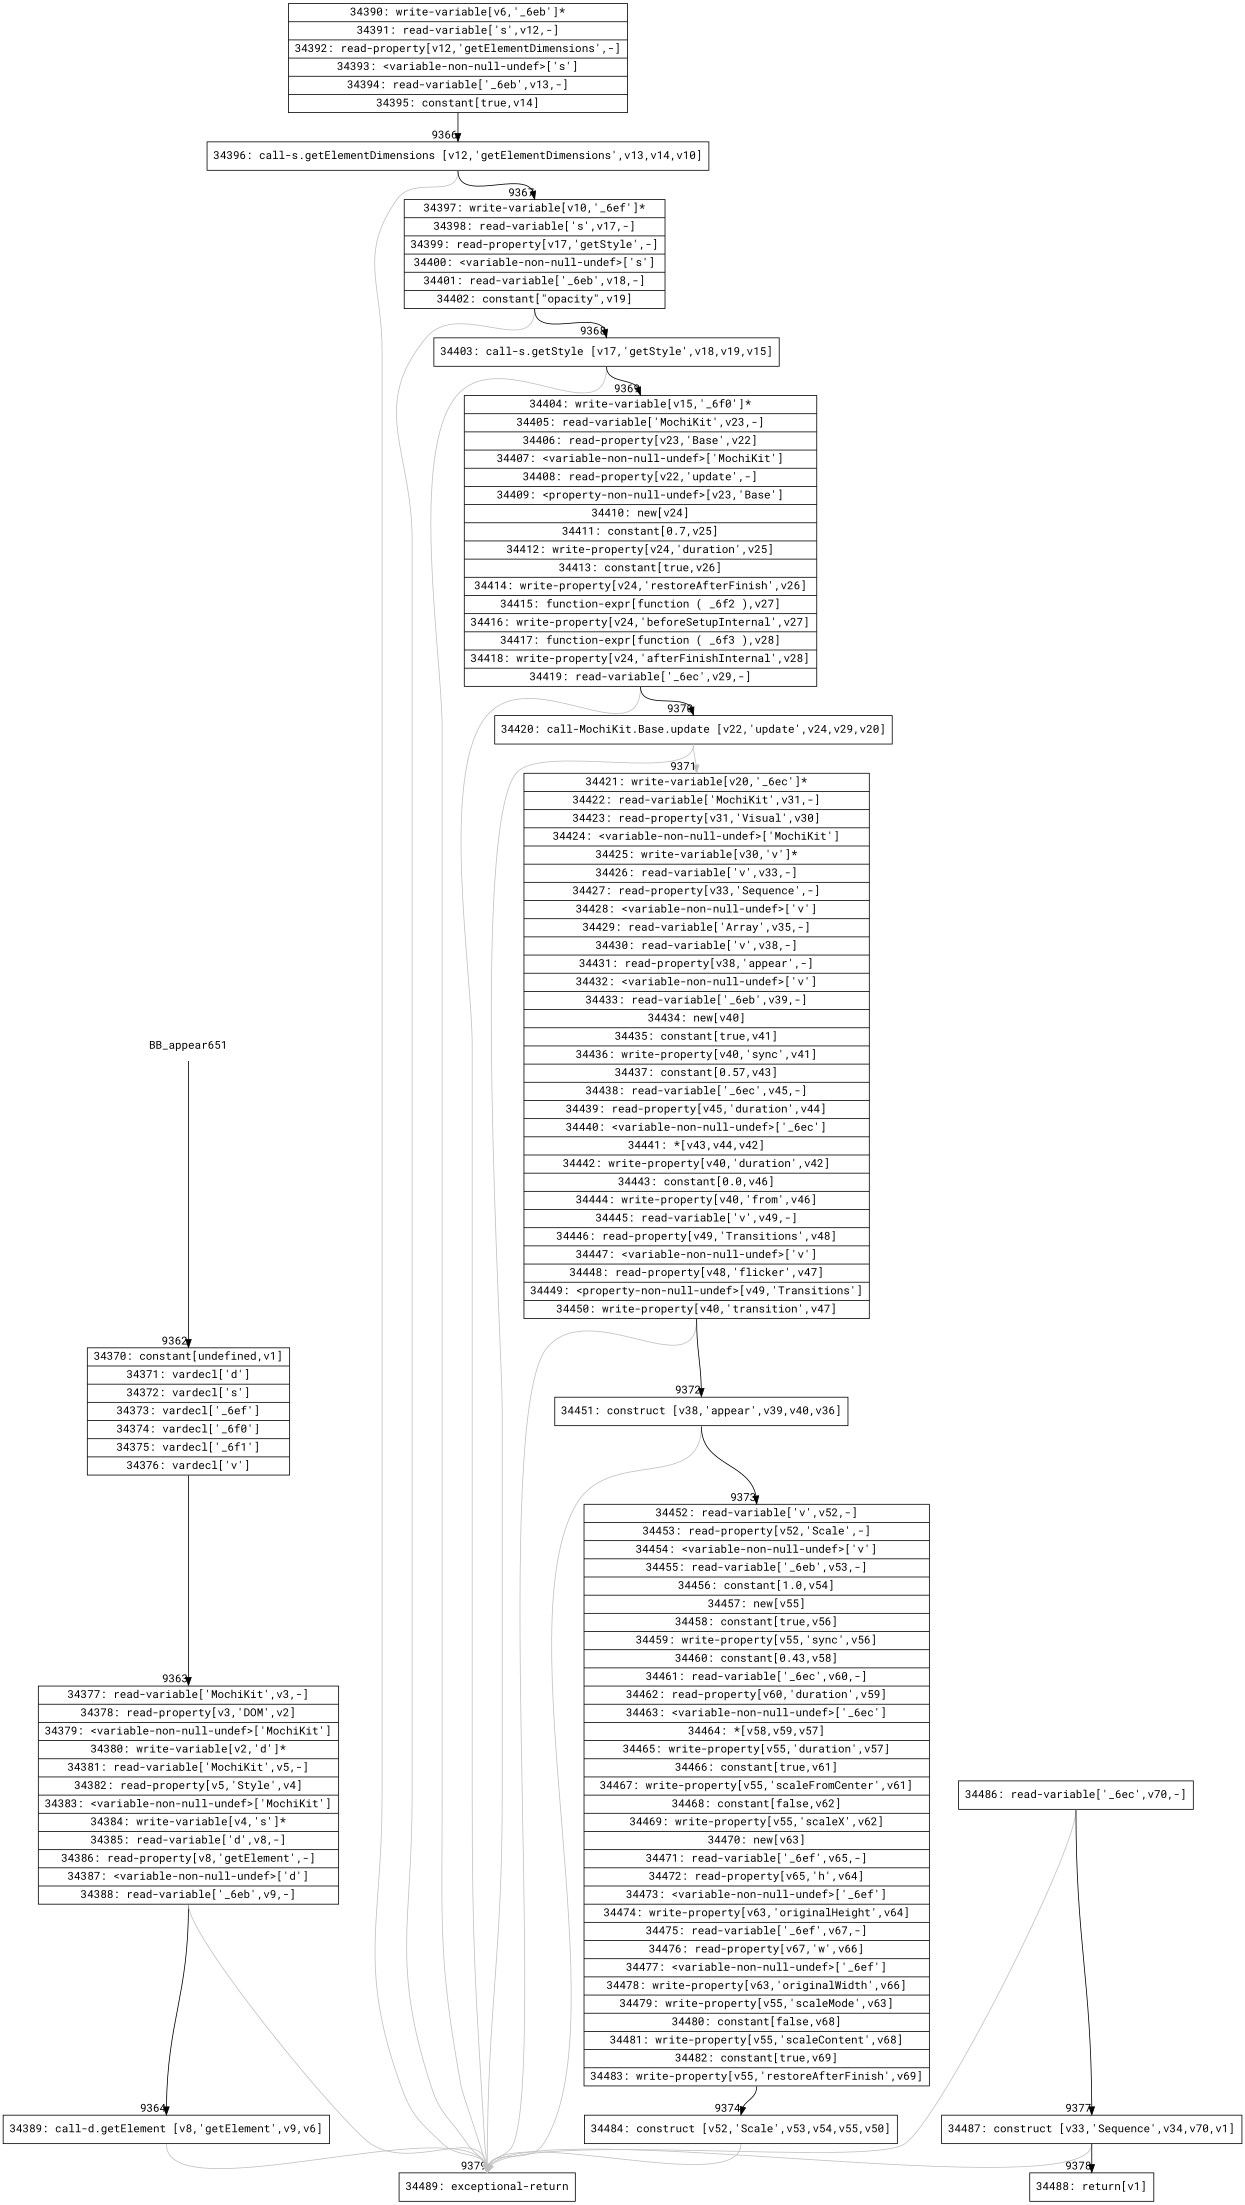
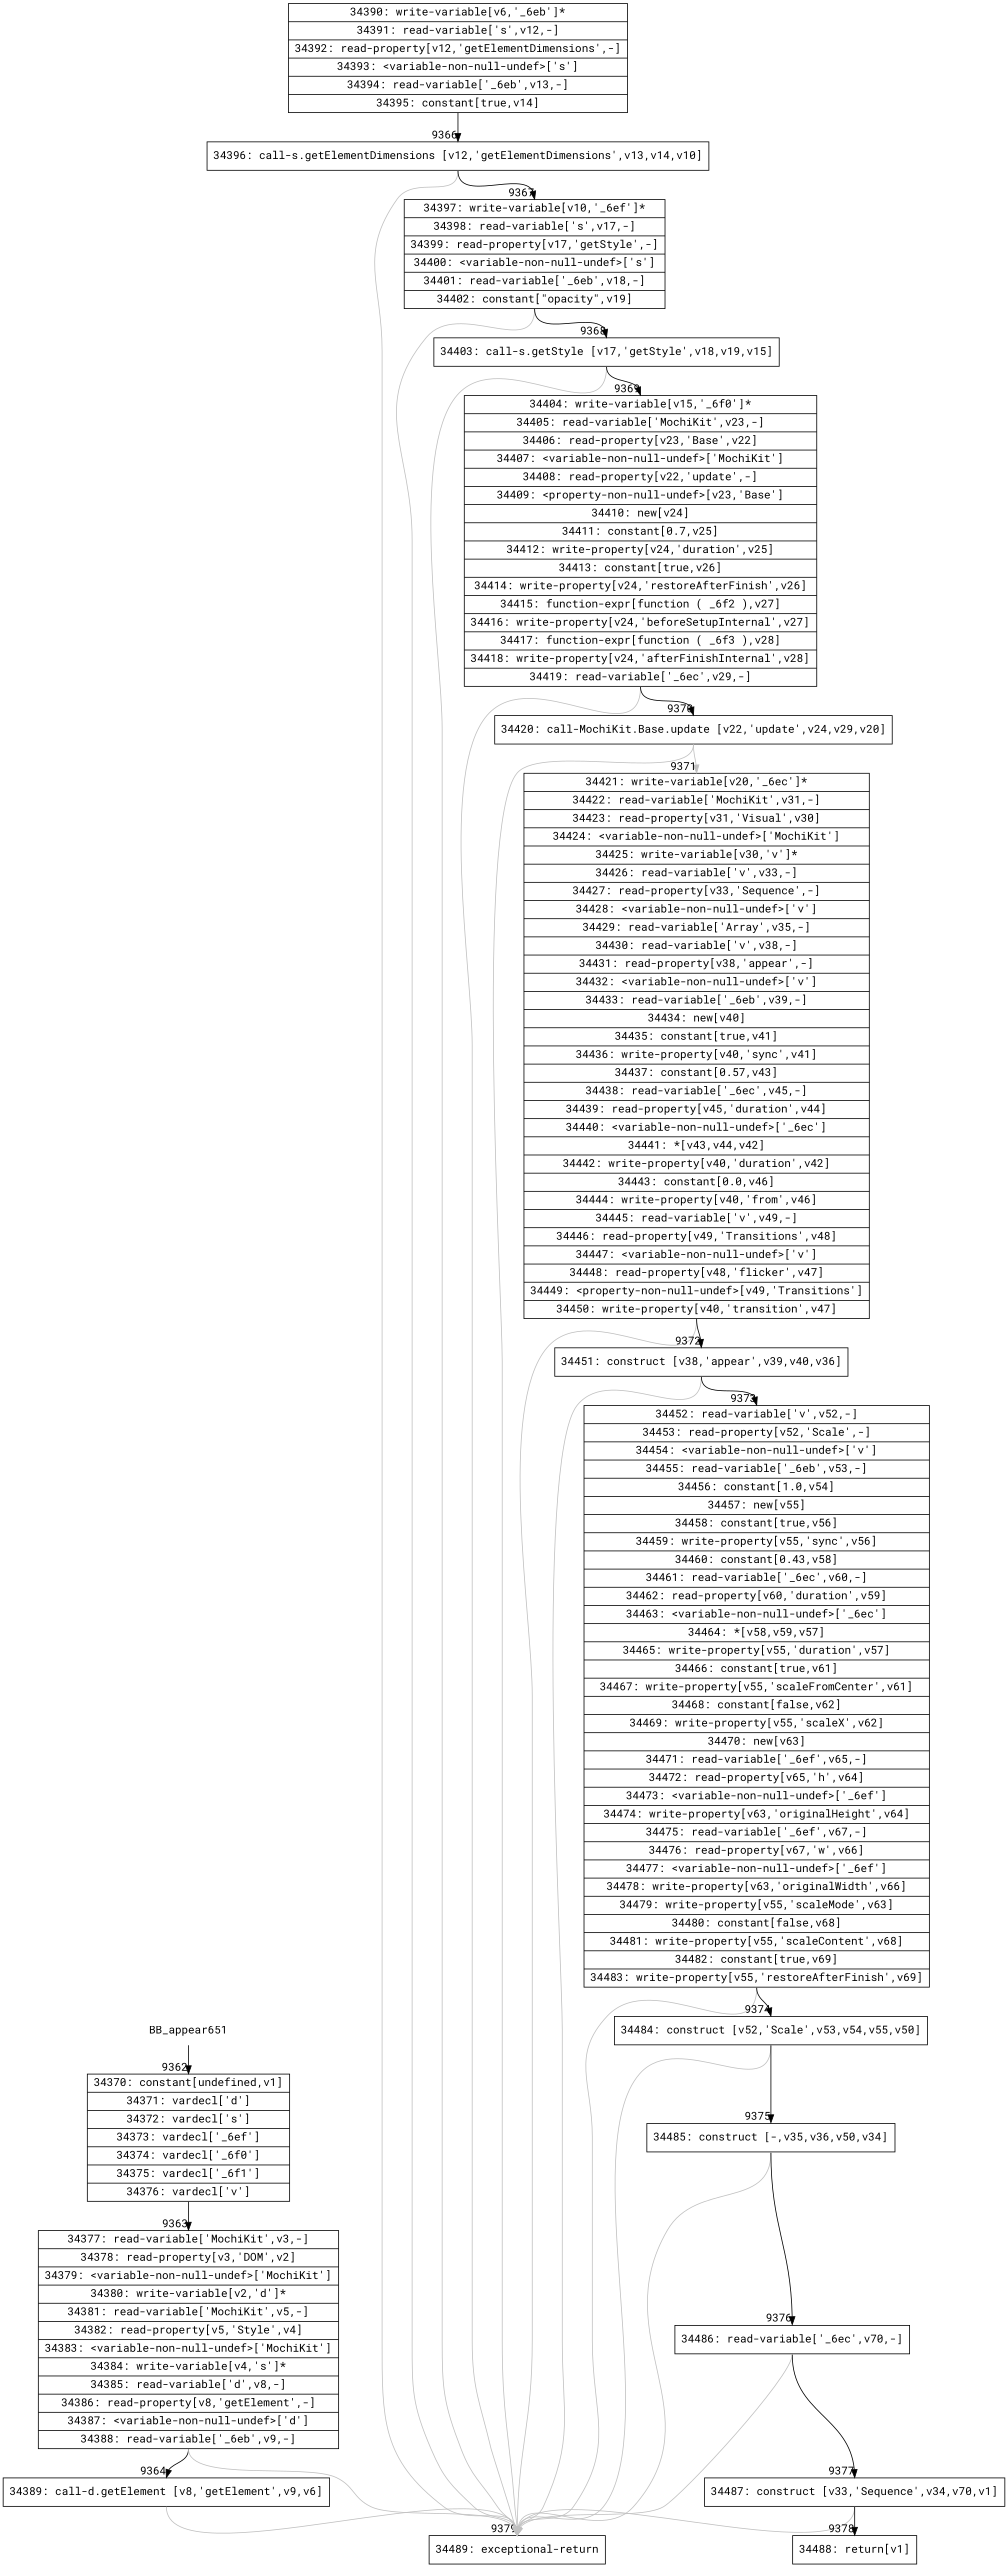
node "34485: construct [-,v35,v36,v50,v34]": added
edge "34452: read-variable['v',v52,-]" -> "34489: exceptional-return": added
